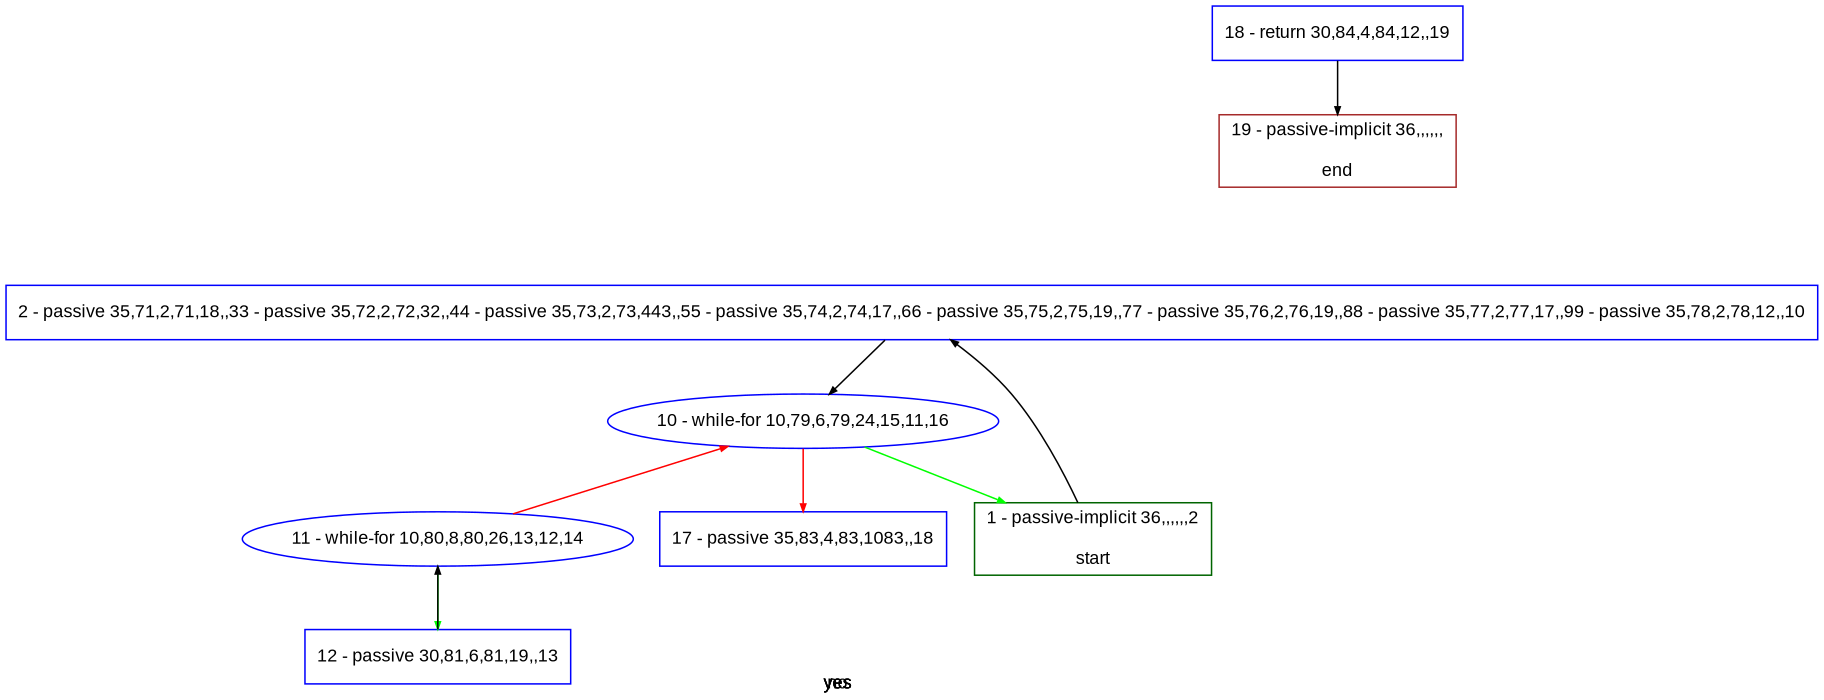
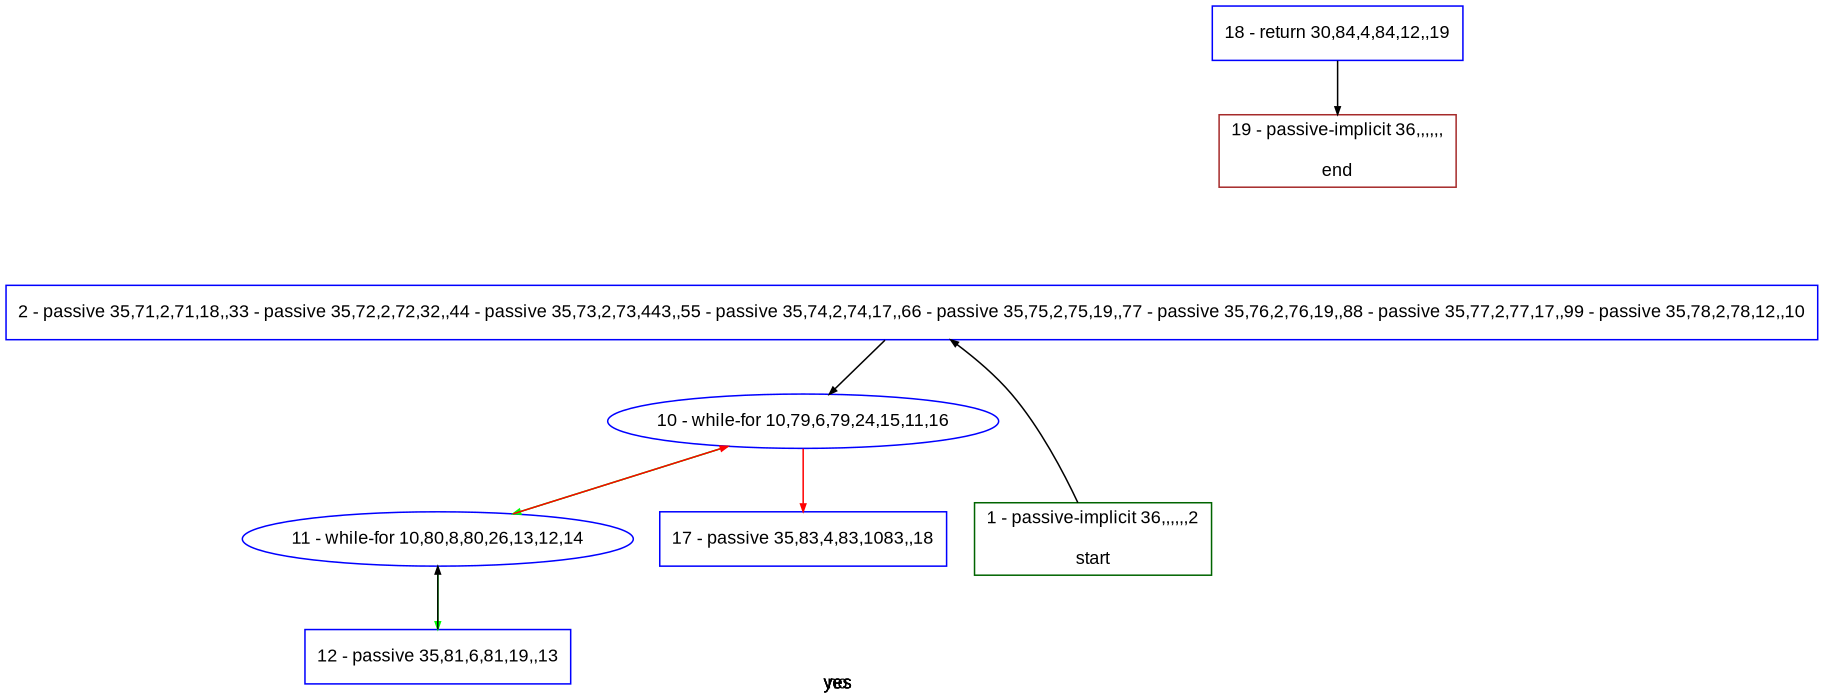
edge "10 - while-for 10,79,6,79,24,15,11,16" -> "1 - passive-implicit 36,,,,,,2 start": now "10 - while-for 10,79,6,79,24,15,11,16" -> "11 - while-for 10,80,8,80,26,13,12,14"
node "12 - passive 30,81,6,81,19,,13": label "12 - passive 30,81,6,81,19,,13" -> "12 - passive 35,81,6,81,19,,13"
